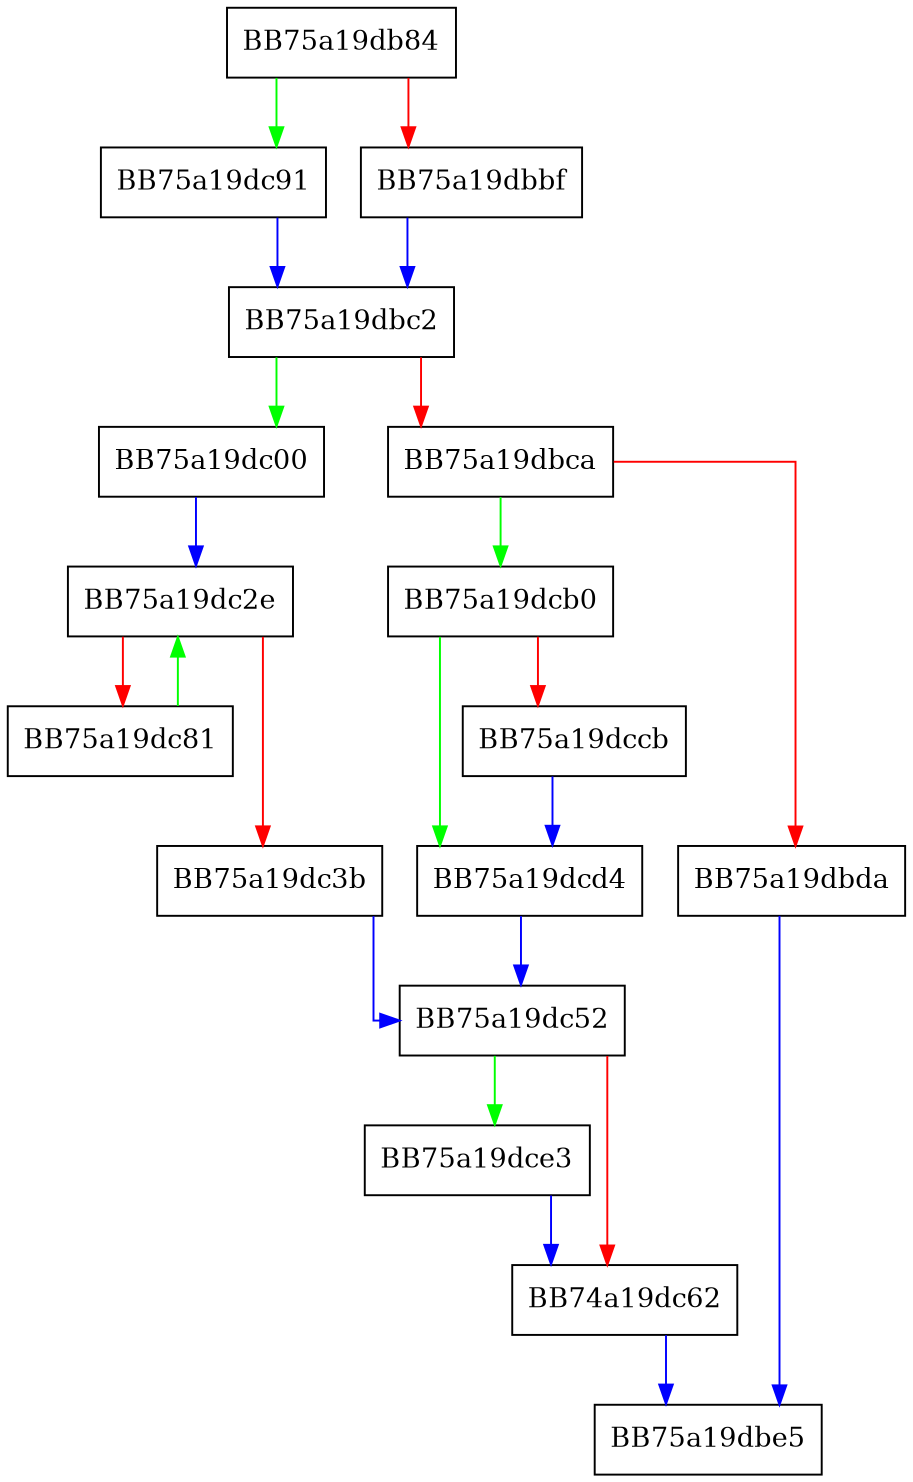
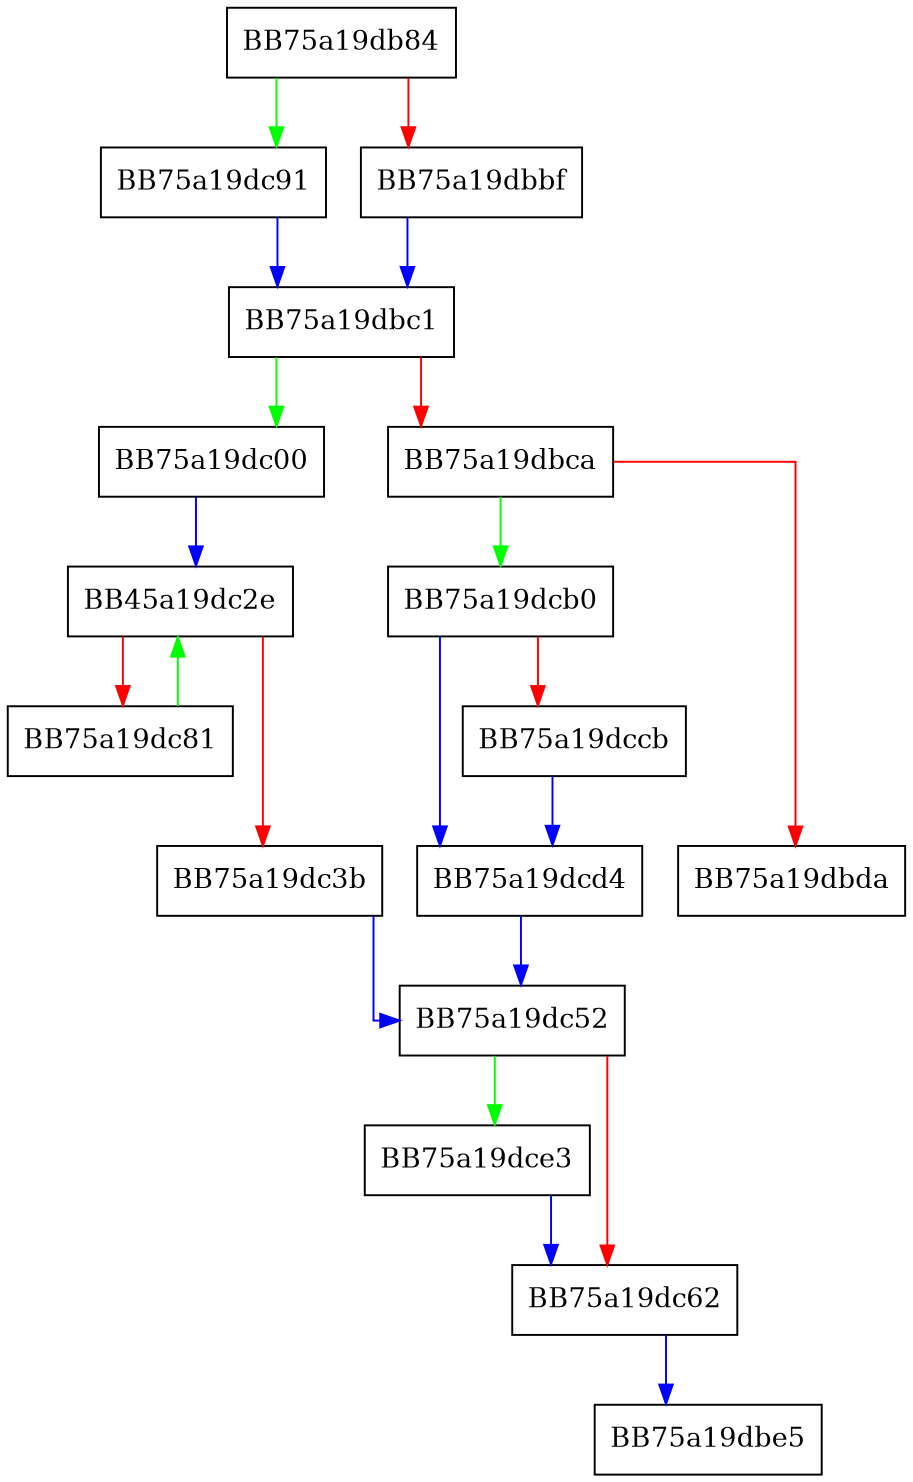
node "BB75a19dbc2": label "BB75a19dbc2" -> "BB75a19dbc1"
node "BB75a19dc2e": label "BB75a19dc2e" -> "BB45a19dc2e"
edge "BB75a19dcb0" -> "BB75a19dcd4": color green -> blue
edge "BB75a19dbda" -> "BB75a19dbe5": removed
node "BB74a19dc62": label "BB74a19dc62" -> "BB75a19dc62"
